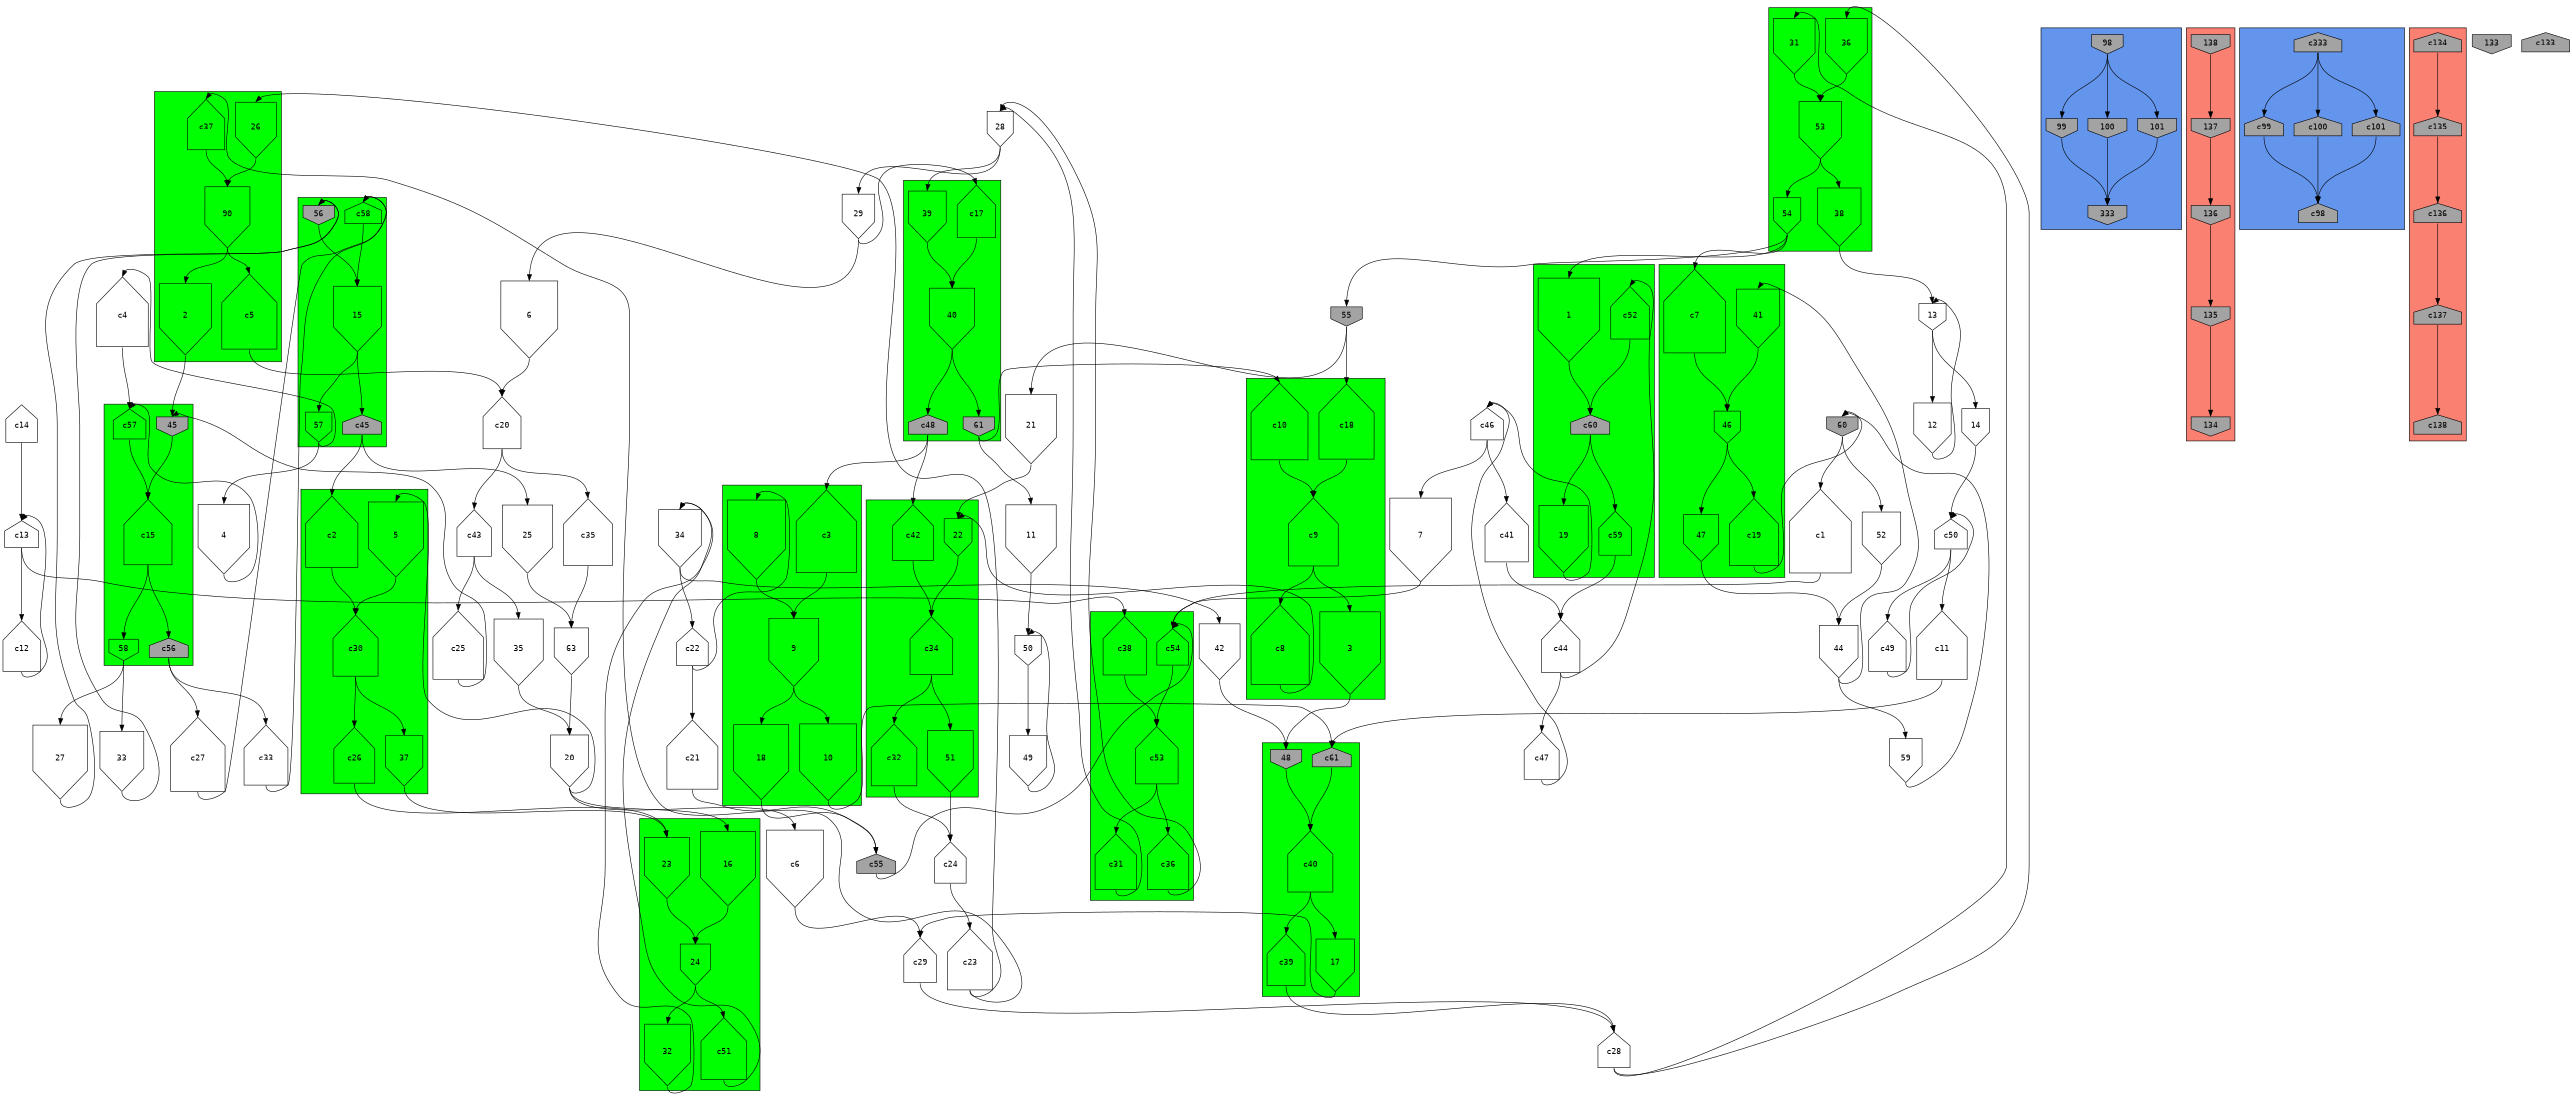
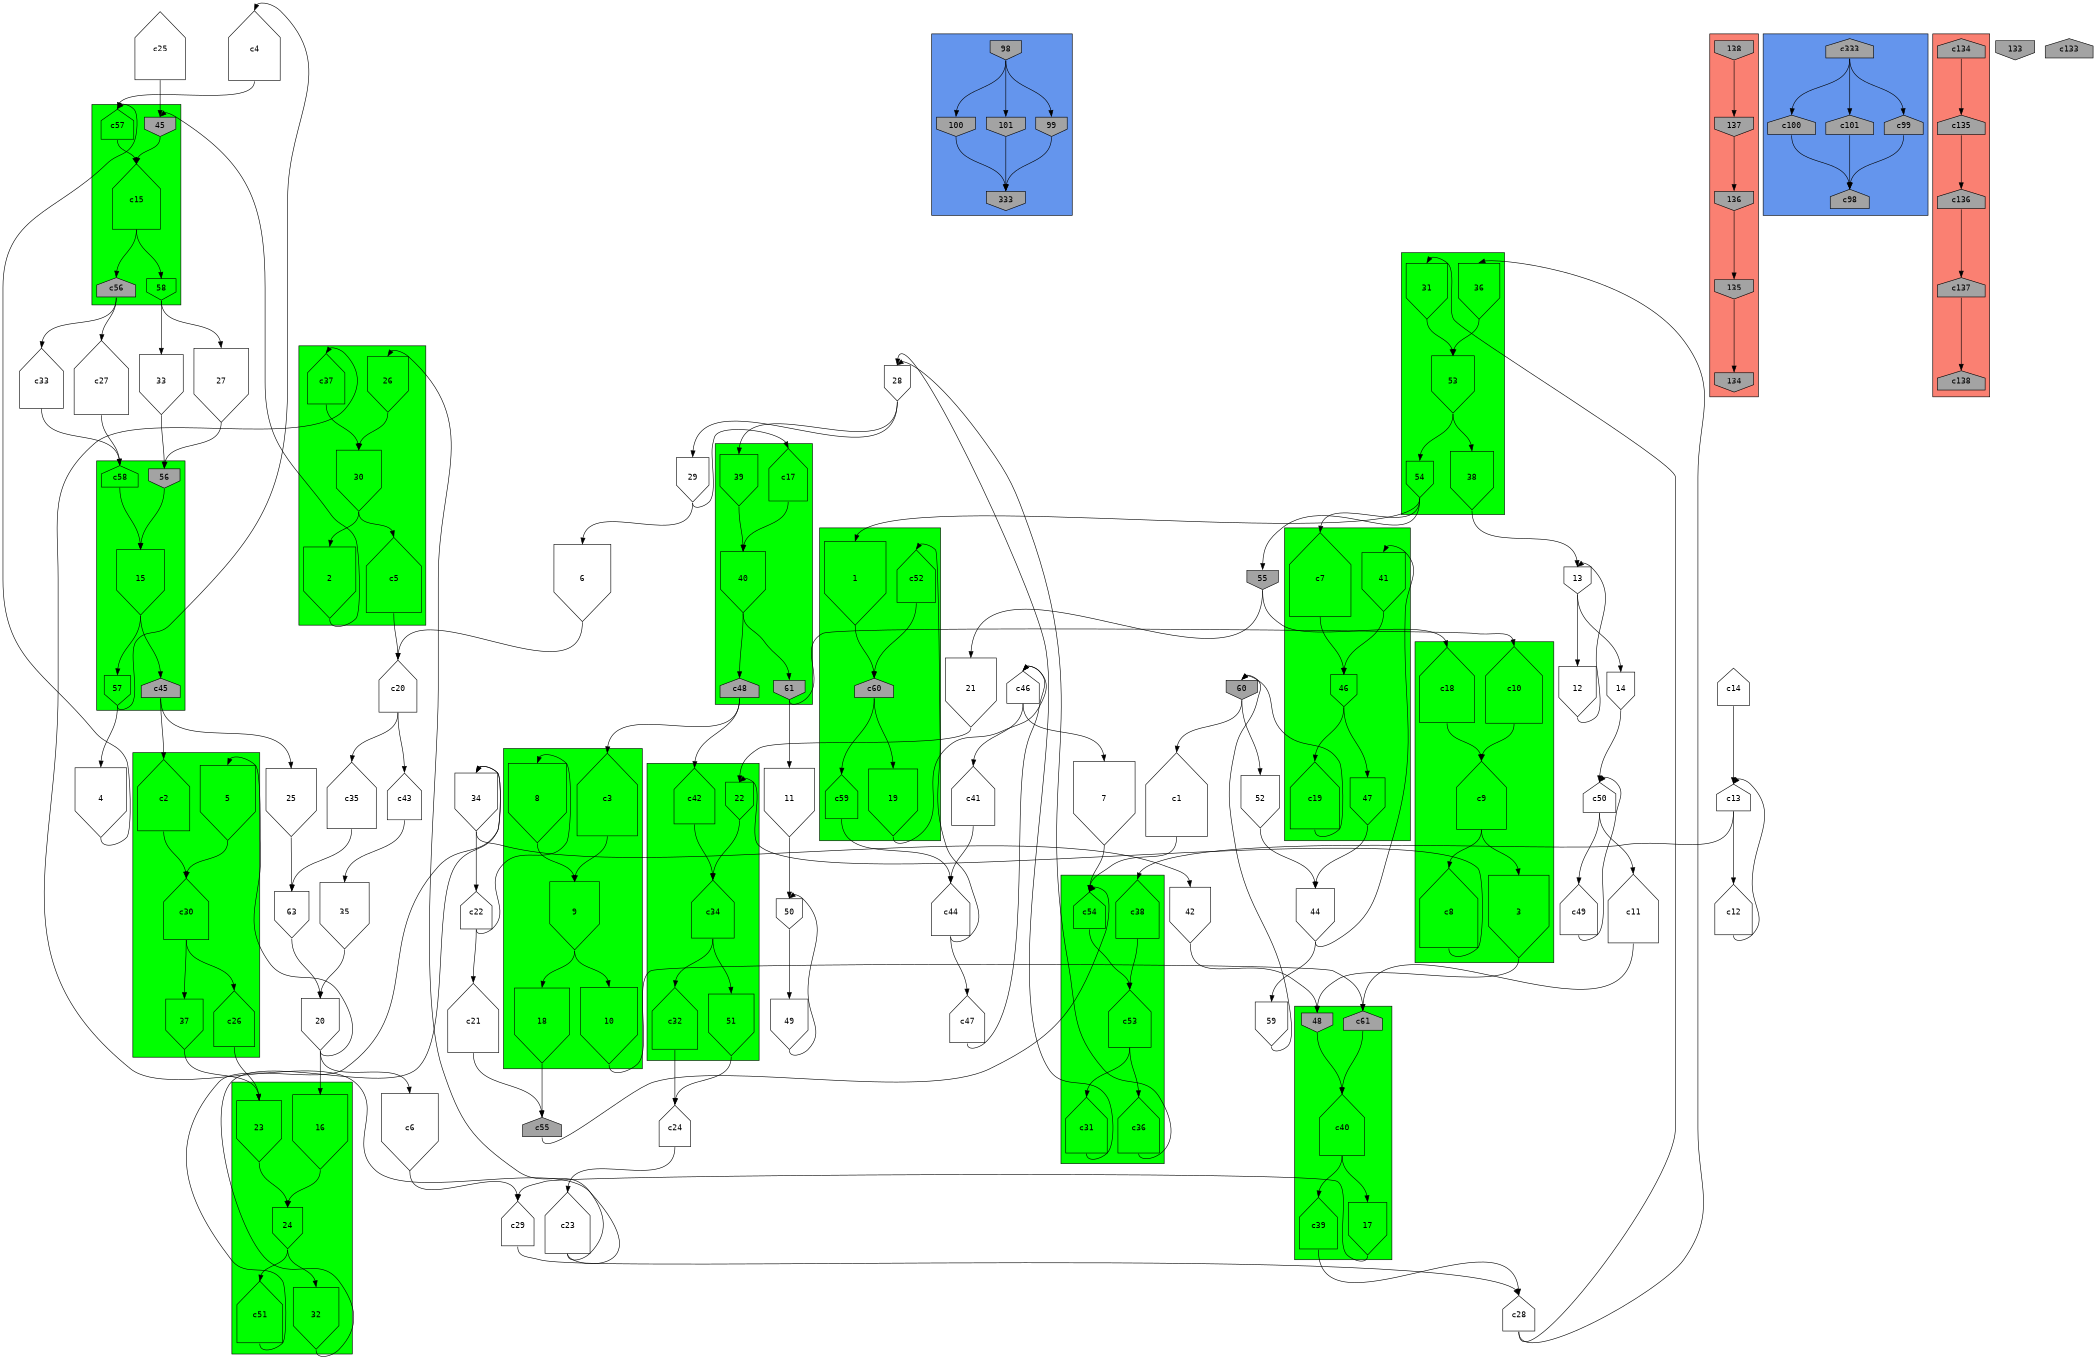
node "90": label "90" -> "30"
edge "c43" -> "c25": removed
